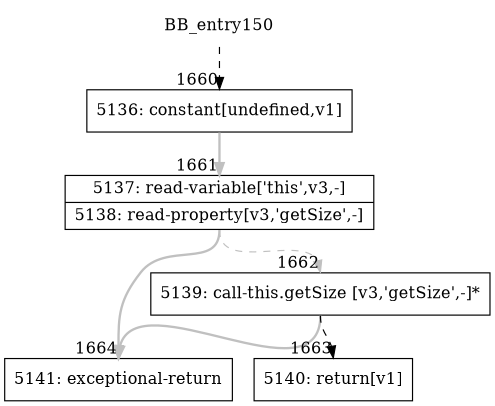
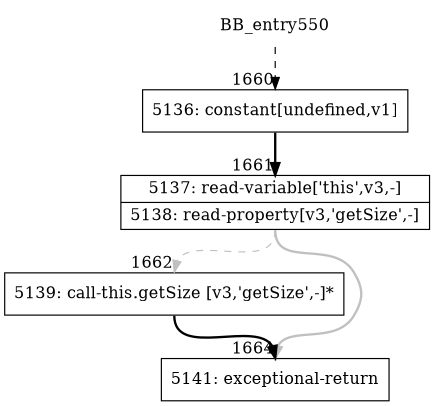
node "BB_entry150": label "BB_entry150" -> "BB_entry550"
edge "5136: constant[undefined,v1]" -> "5137: read-variable['this',v3,-]": color gray -> black
edge "5139: call-this.getSize [v3,'getSize',-]*" -> "5141: exceptional-return": color gray -> black
node "5140: return[v1]": removed
